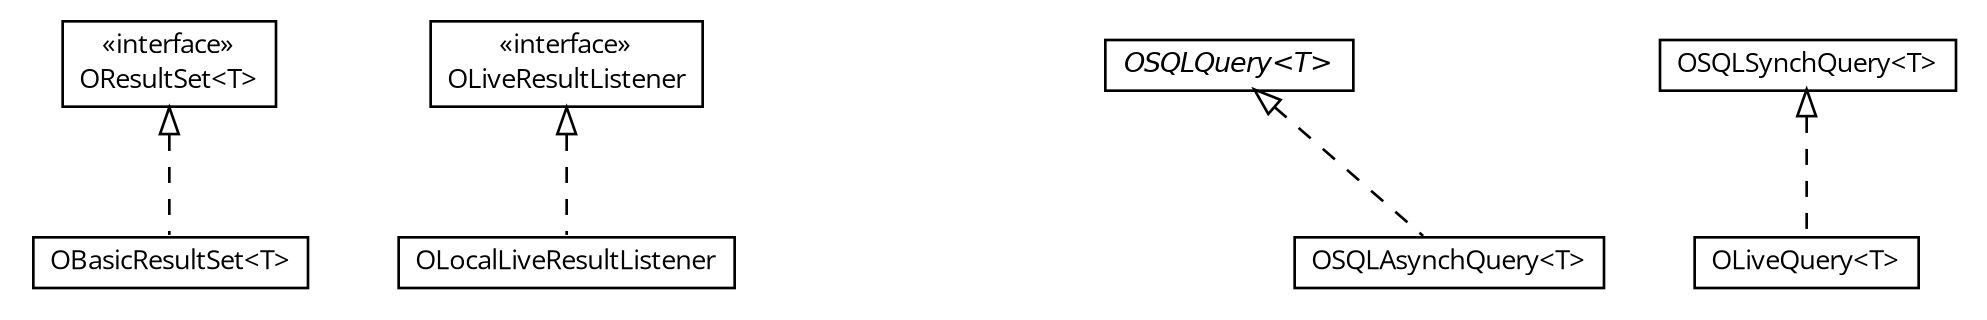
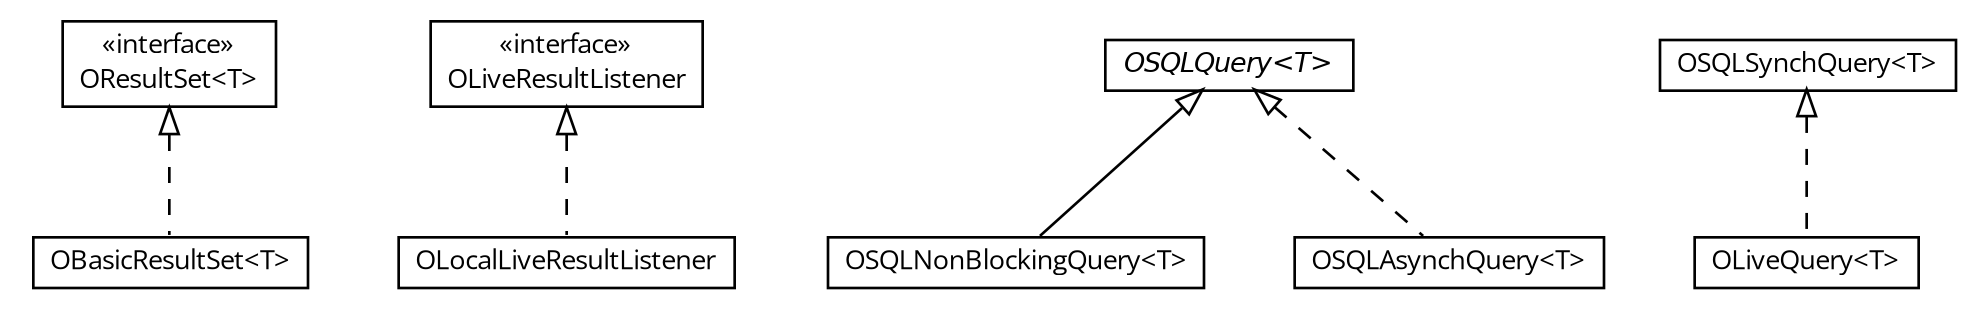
node "OSQLNonBlockingQuery<T>": added
